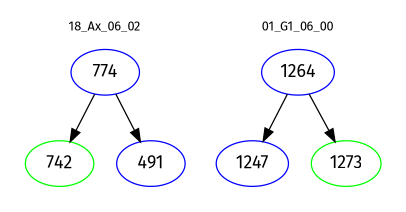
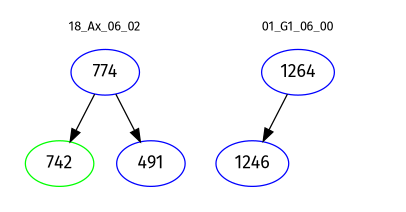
node "1247": label "1247" -> "1246"
node "1273": removed
